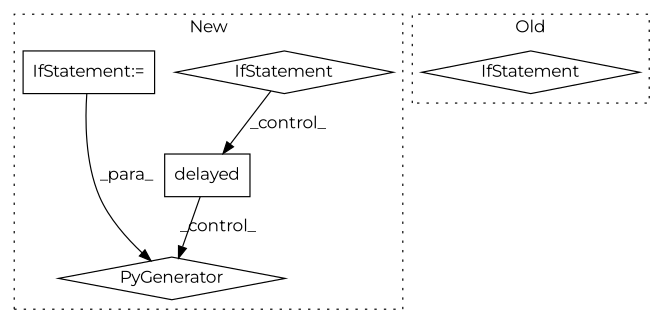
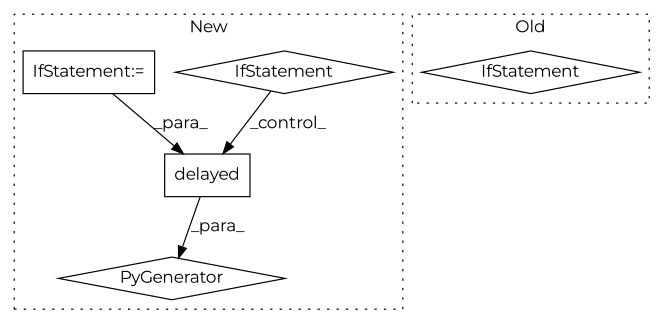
edge "IfStatement:=" -> "PyGenerator": now "IfStatement:=" -> "delayed"
edge "delayed" -> "PyGenerator": label "_control_" -> "_para_"
